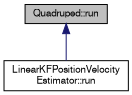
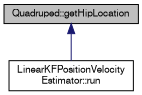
node "Quadruped::run": label "Quadruped::run" -> "Quadruped::getHipLocation"
